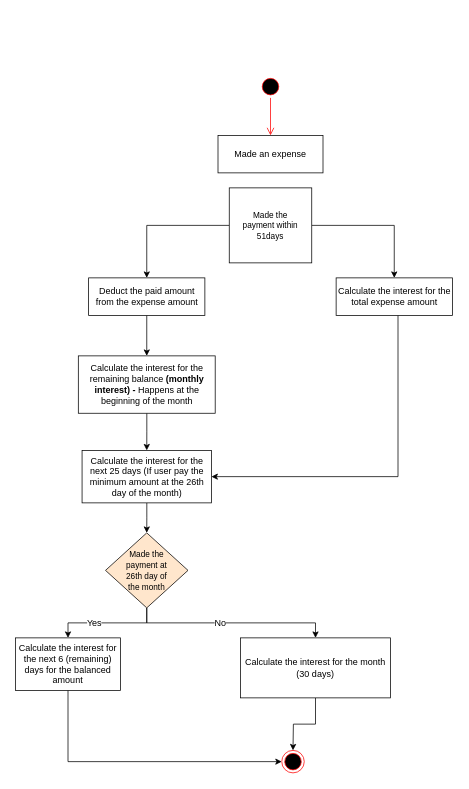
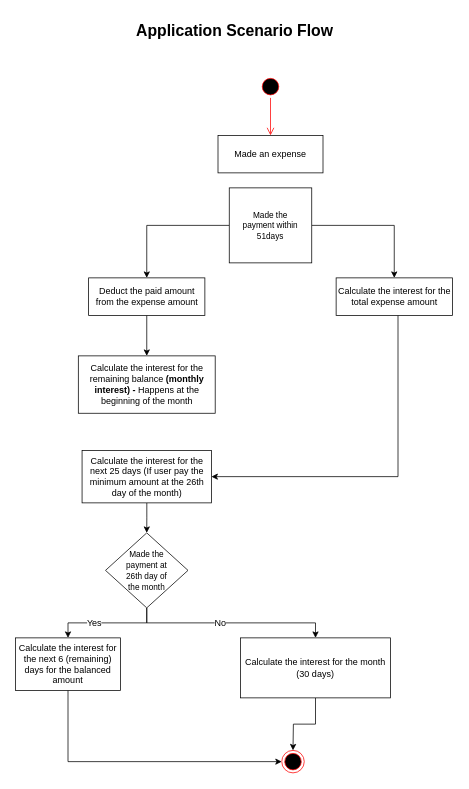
node "Application Scenario Flow": added
edge "Calculate the interest for the remaining balance (monthly interest) - Happens at the beginning of the month" -> "Calculate the interest for the next 25 days (If user pay the minimum amount at the 26th day of the month)": removed
node "Made the payment at 26th day of the month": fillcolor #ffe6cc -> #ffffff
